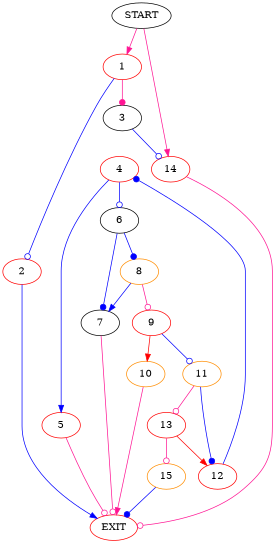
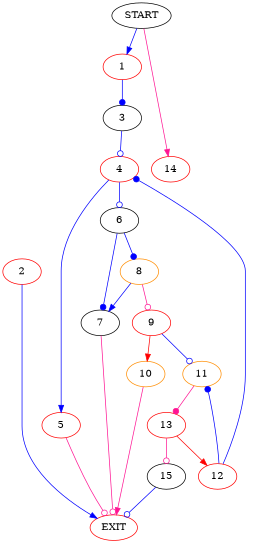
edge "START" -> "1": color deeppink -> blue
edge "1" -> "3": color deeppink -> blue
edge "3" -> "14": now "3" -> "4"
edge "1" -> "2": removed
edge "14" -> "EXIT": removed
edge "11" -> "13": arrowhead odot -> dot
edge "11" -> "12": reversed
node "15": color darkorange -> black
edge "15" -> "EXIT": arrowhead dot -> odot
